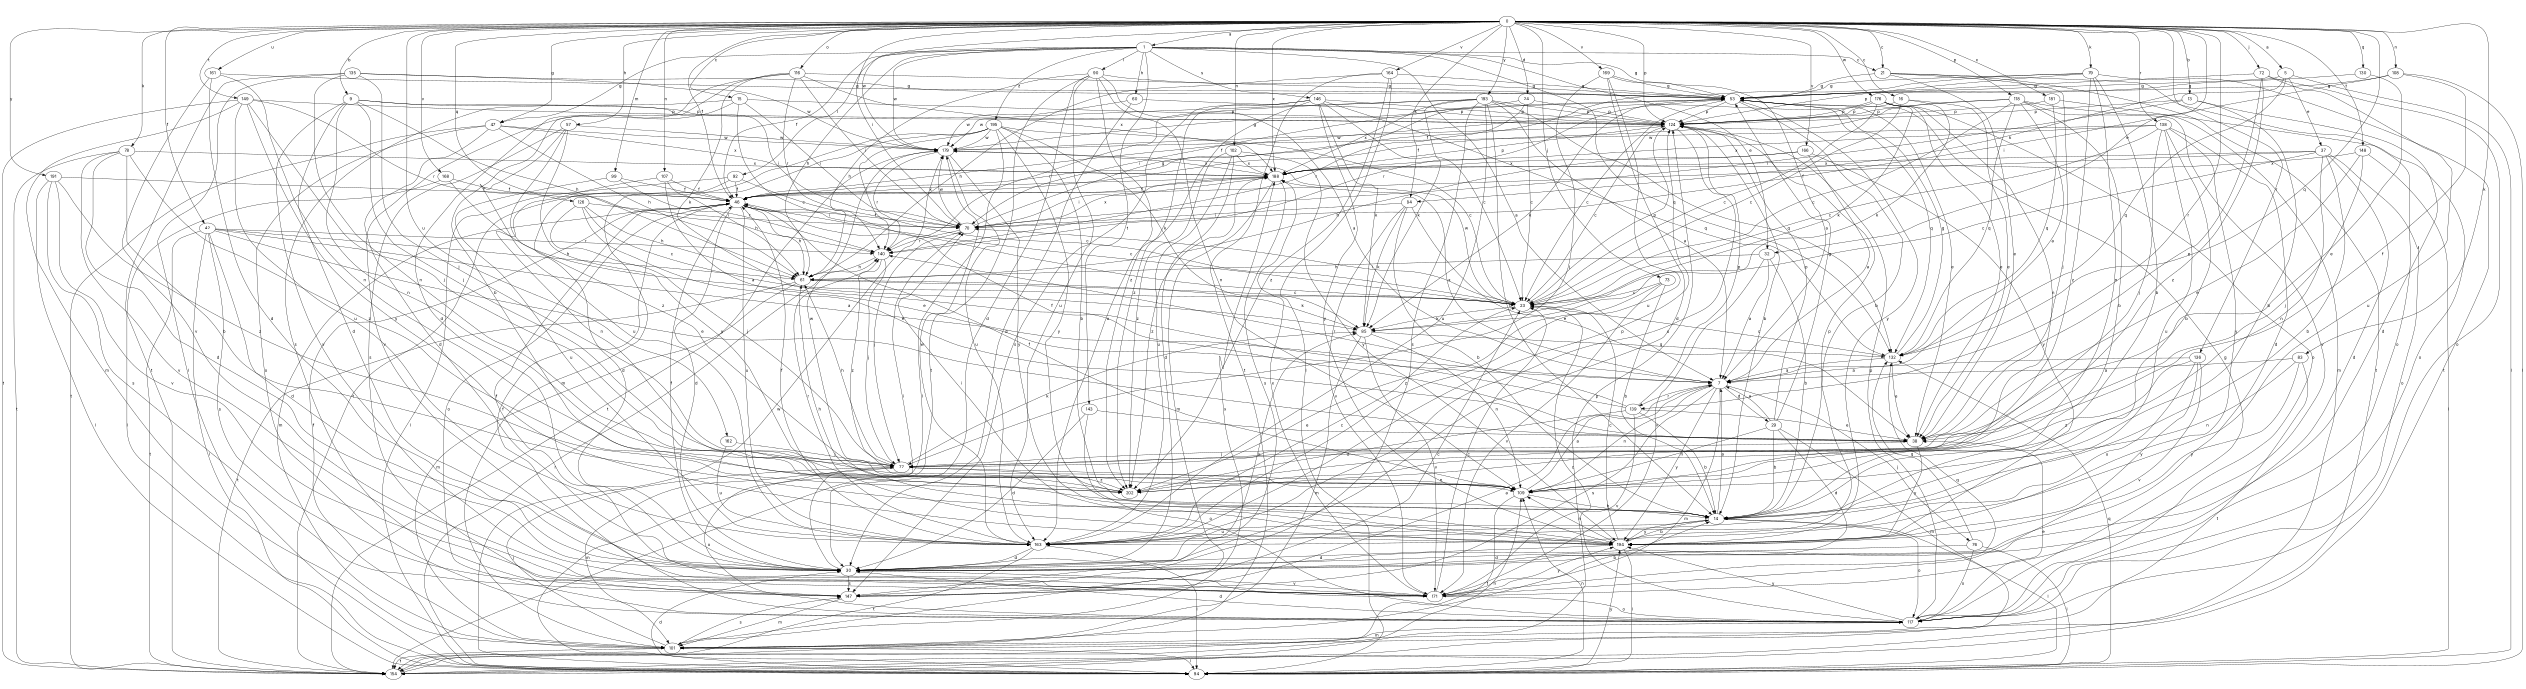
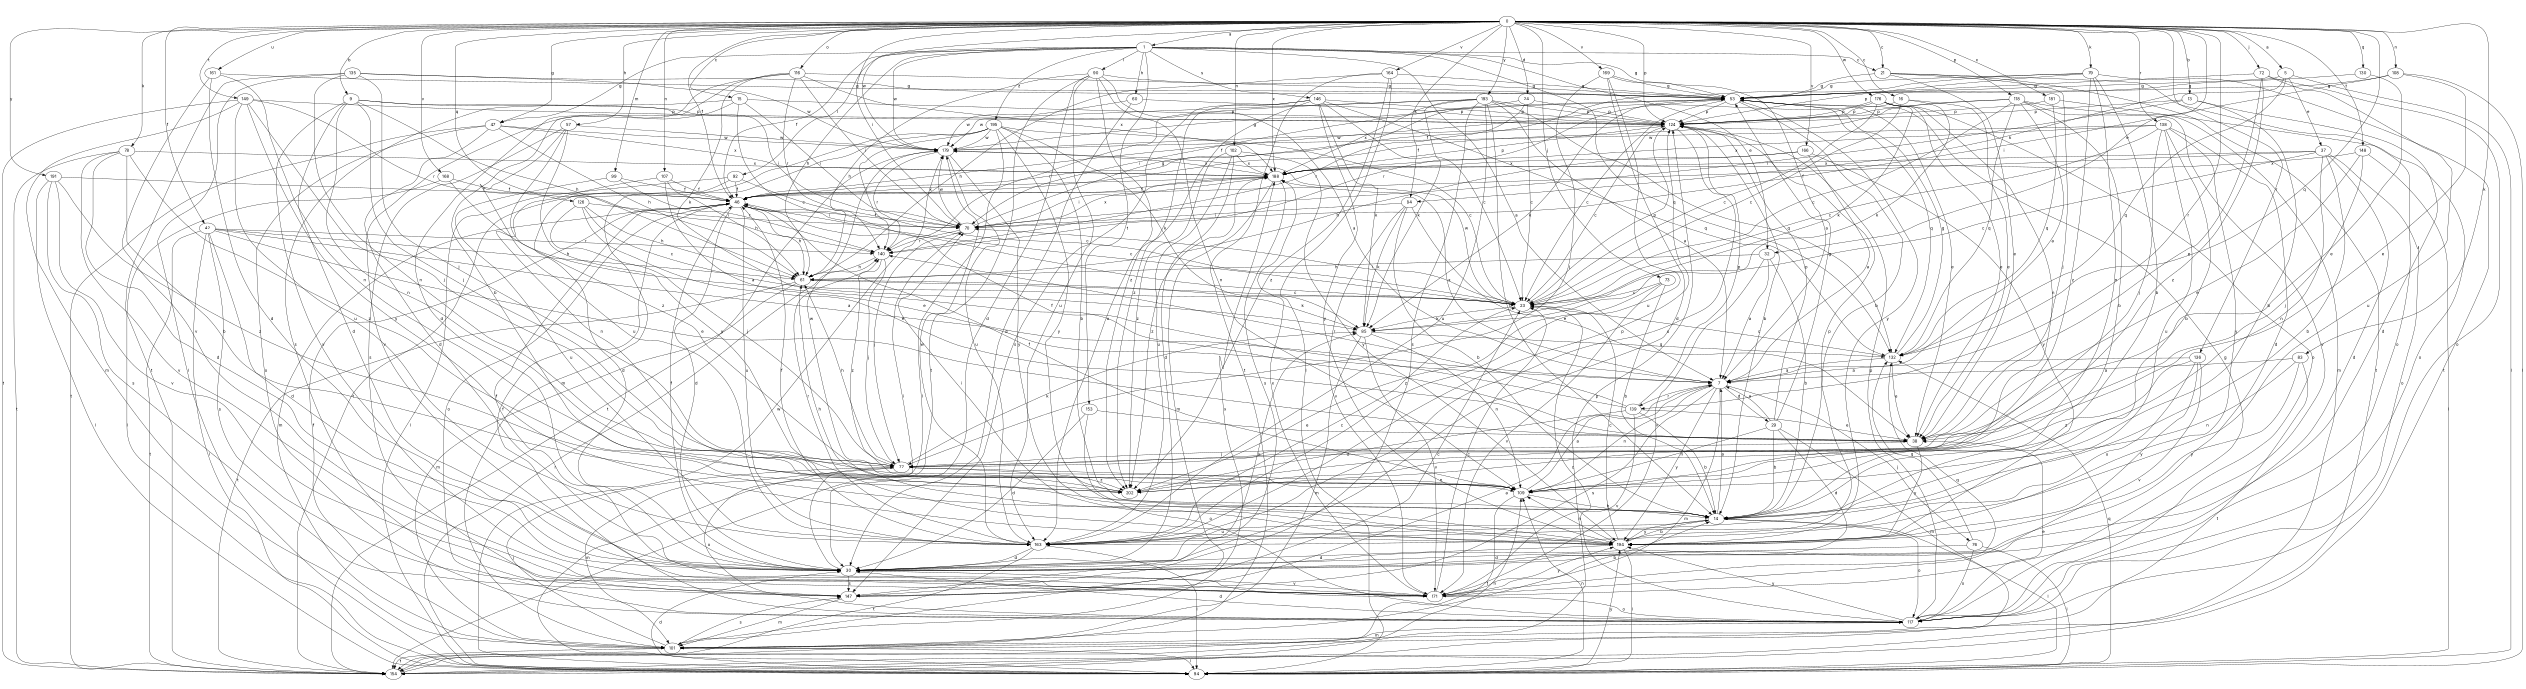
edge "108" -> "38": label "f" -> "e"
node "143": label "143" -> "153"
node "162": removed
